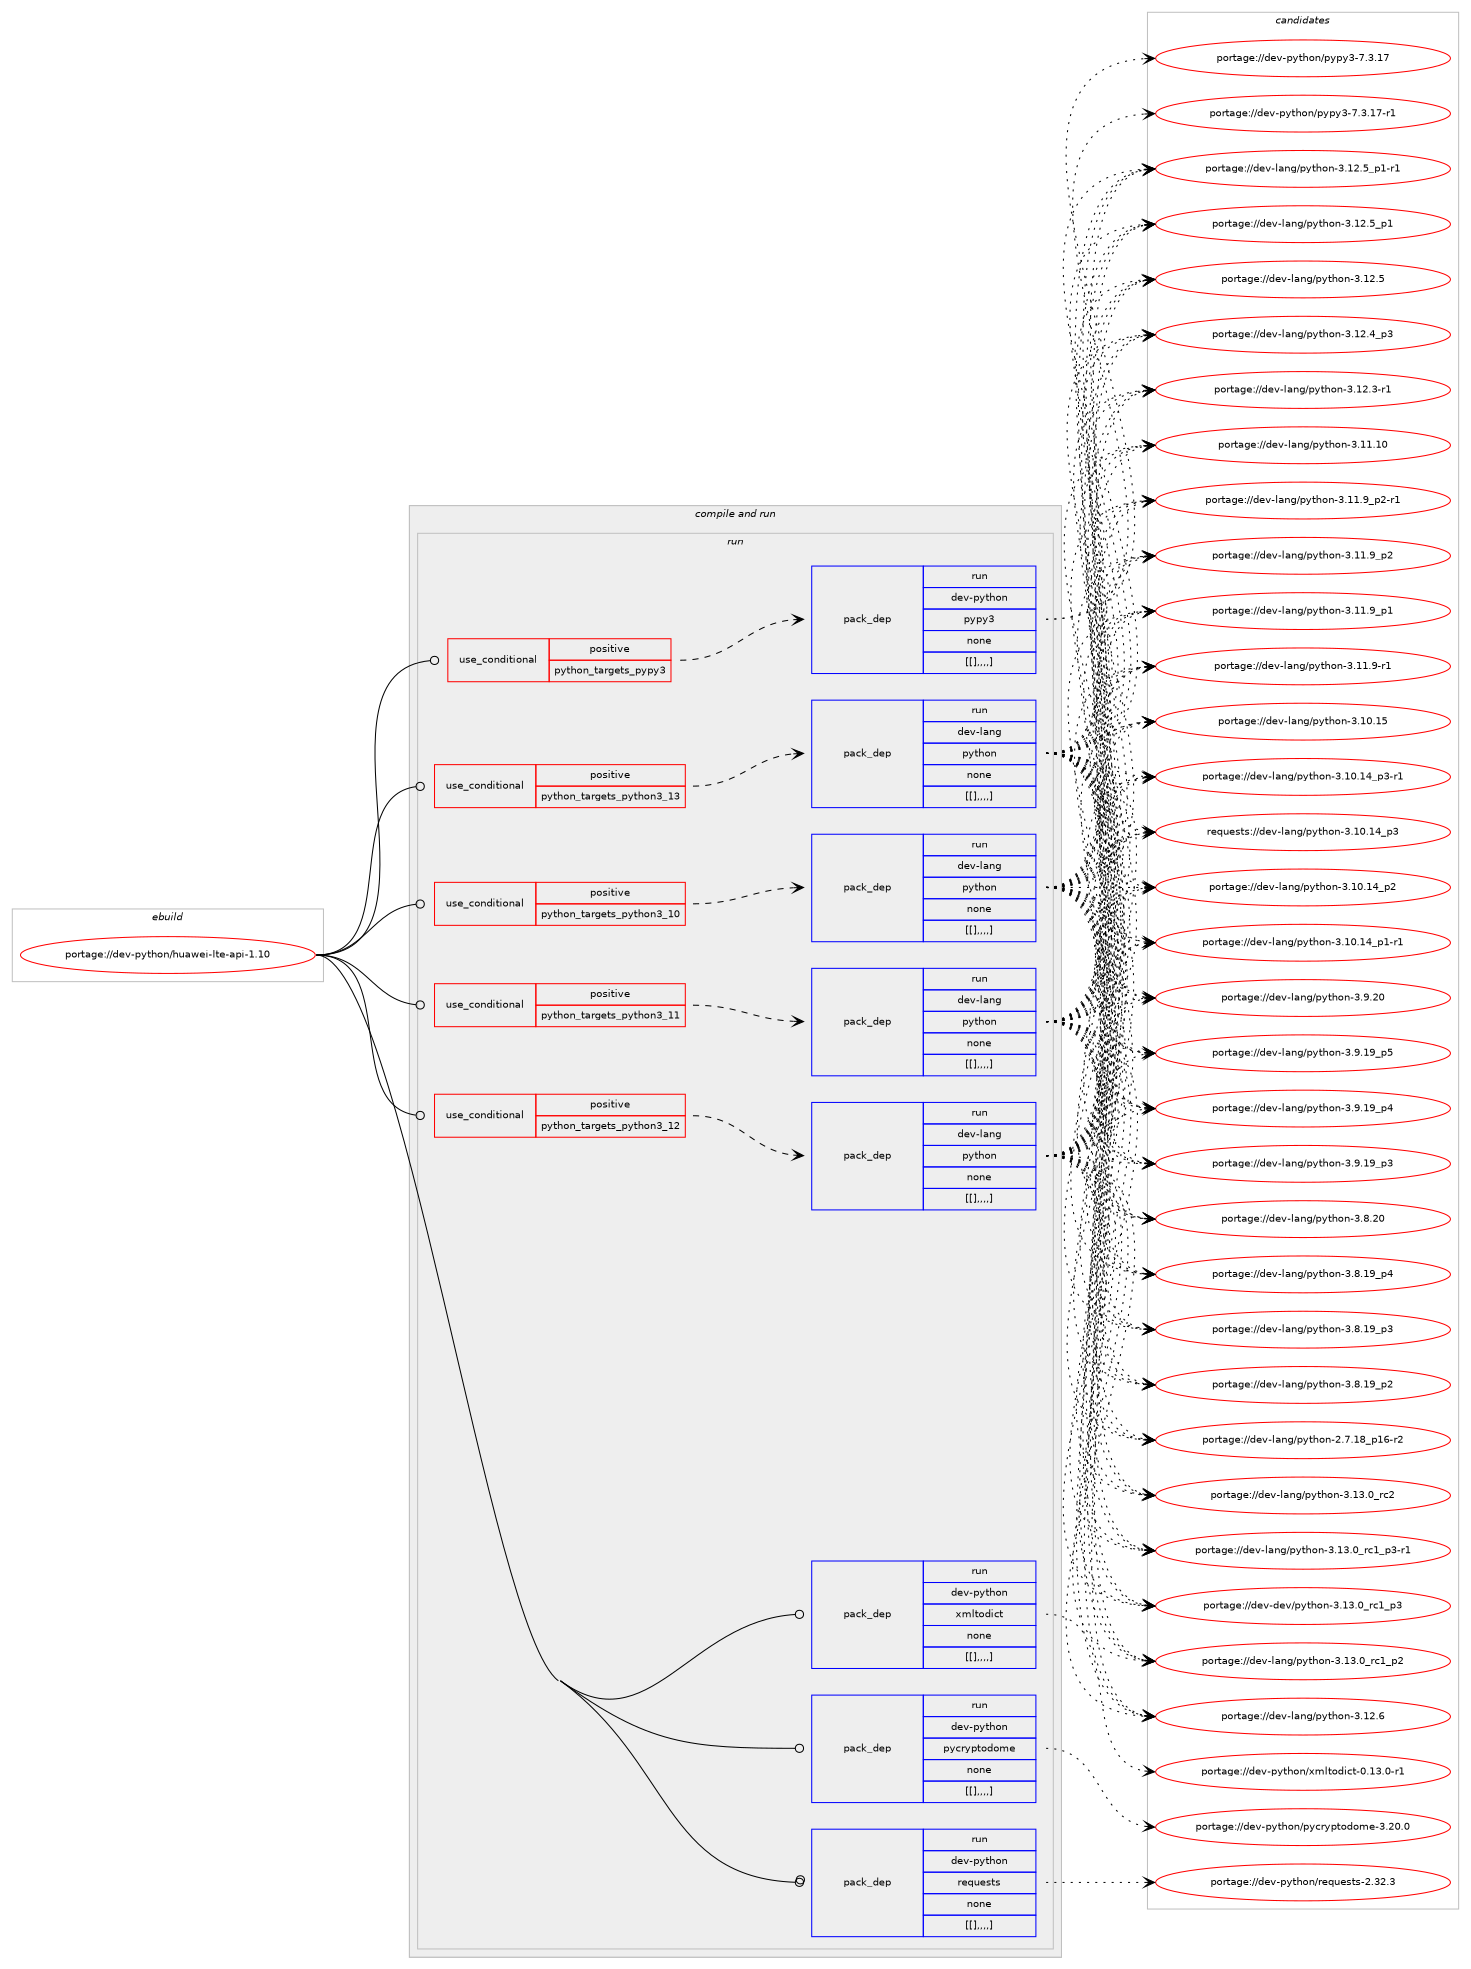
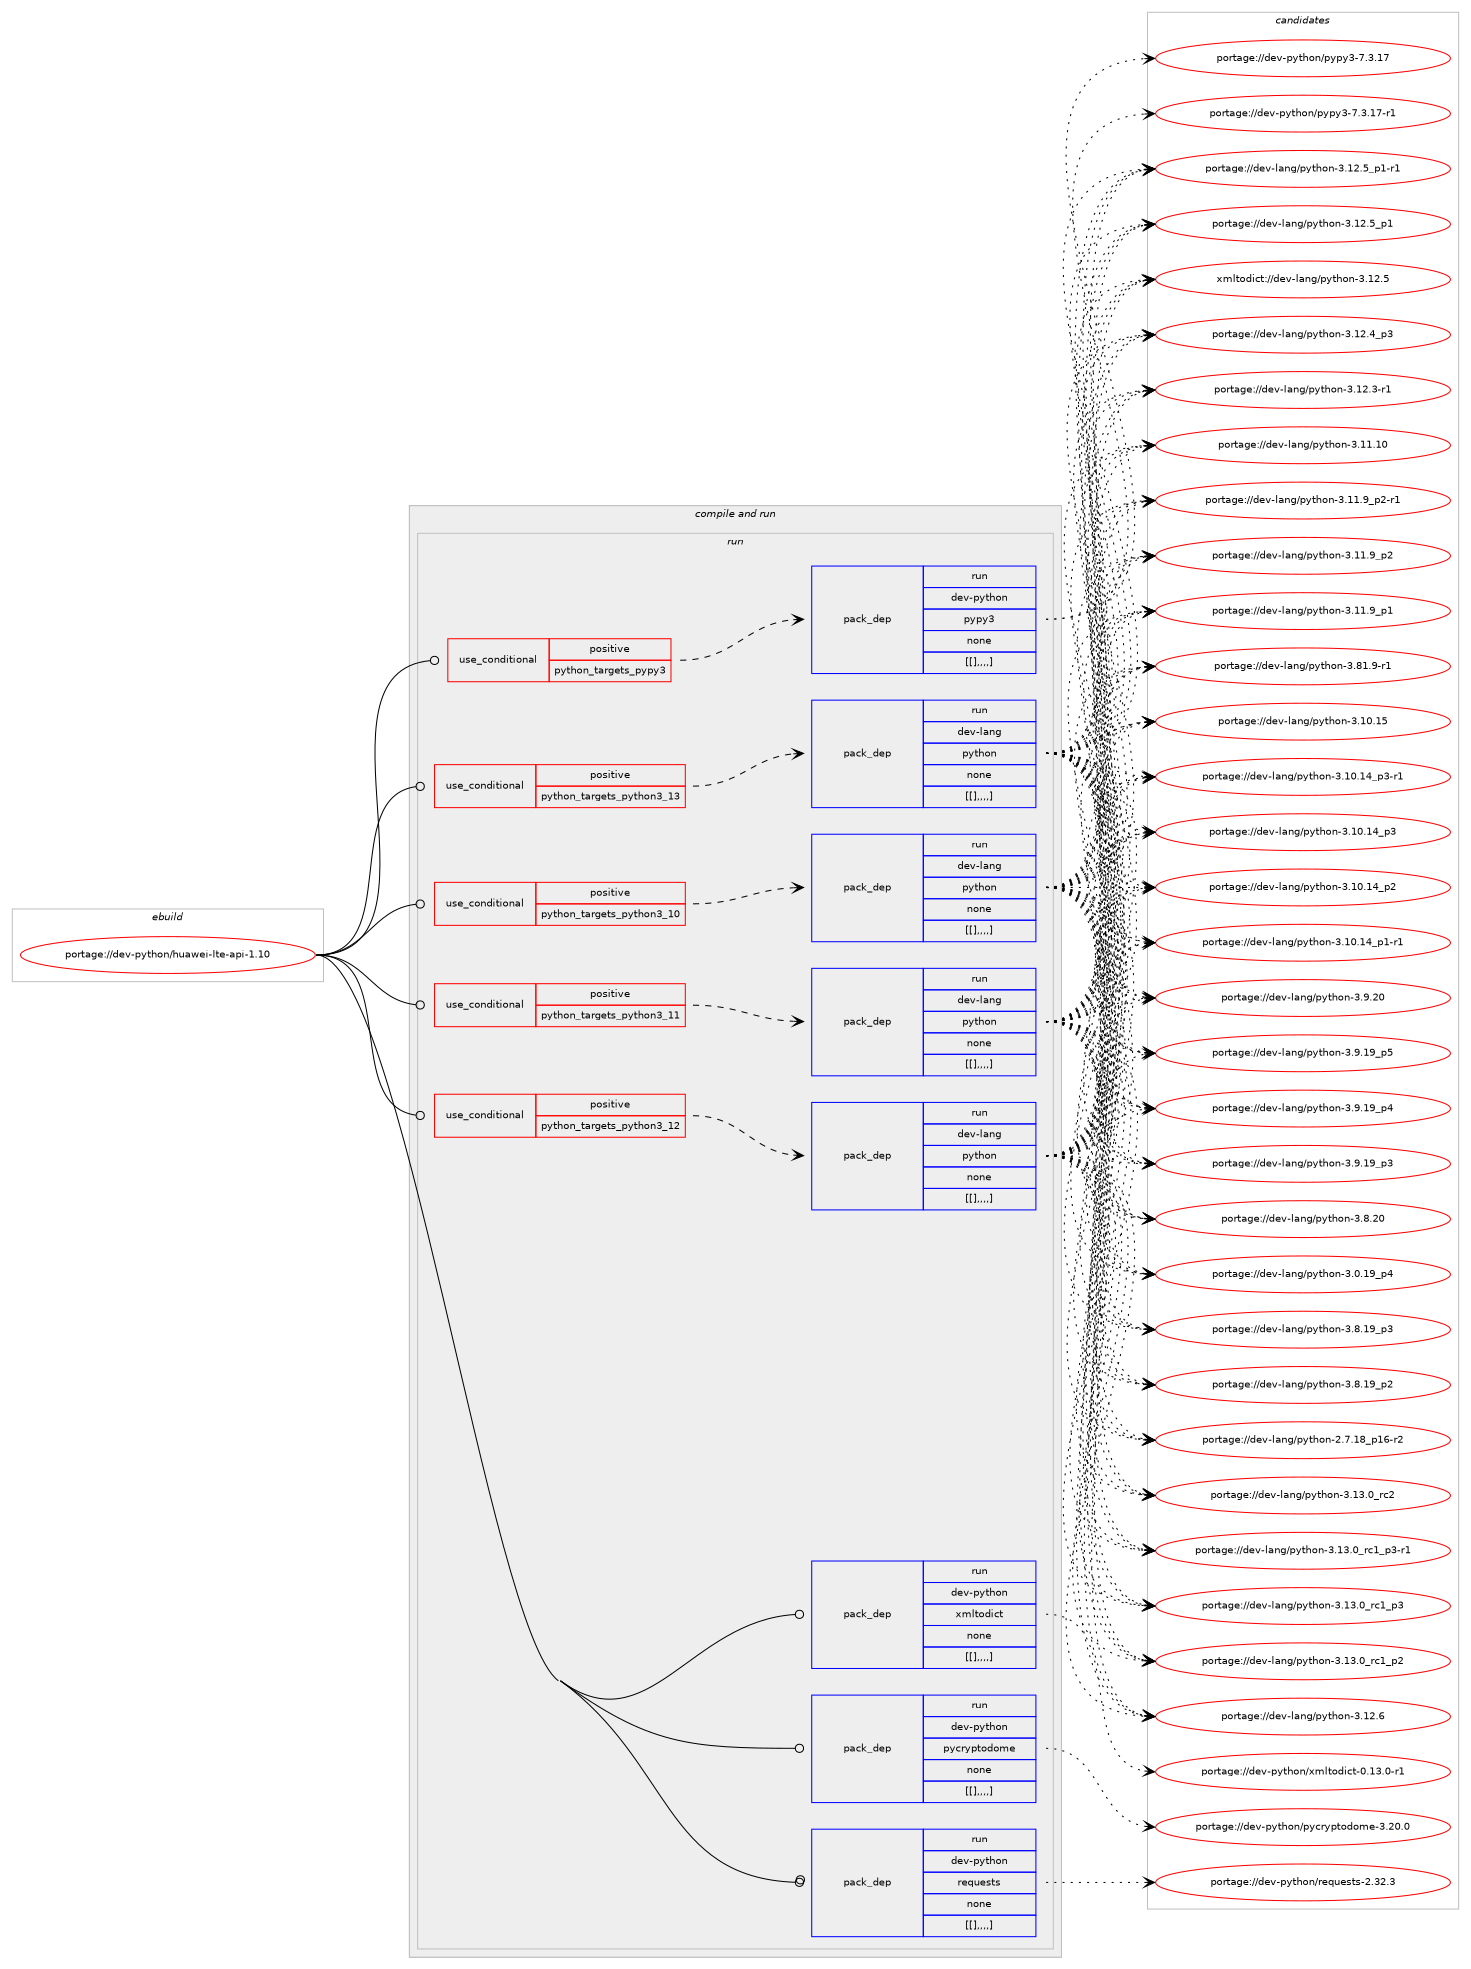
node "portage://dev-lang/python-3.12.5": label "portage://dev-lang/python-3.12.5" -> "xmltodict://dev-lang/python-3.12.5"
node "portage://dev-lang/python-3.11.9-r1": label "portage://dev-lang/python-3.11.9-r1" -> "portage://dev-lang/python-3.81.9-r1"
node "requests://dev-lang/python-3.10.14_p3": label "requests://dev-lang/python-3.10.14_p3" -> "portage://dev-lang/python-3.10.14_p3"
node "portage://dev-lang/python-3.8.19_p4": label "portage://dev-lang/python-3.8.19_p4" -> "portage://dev-lang/python-3.0.19_p4"
node "portage://dev-dev/python-3.13.0_rc1_p3": label "portage://dev-dev/python-3.13.0_rc1_p3" -> "portage://dev-lang/python-3.13.0_rc1_p3"
